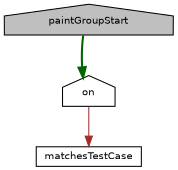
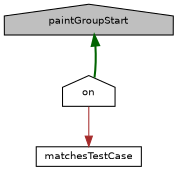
edge "paintGroupStart" -> "on": reversed
